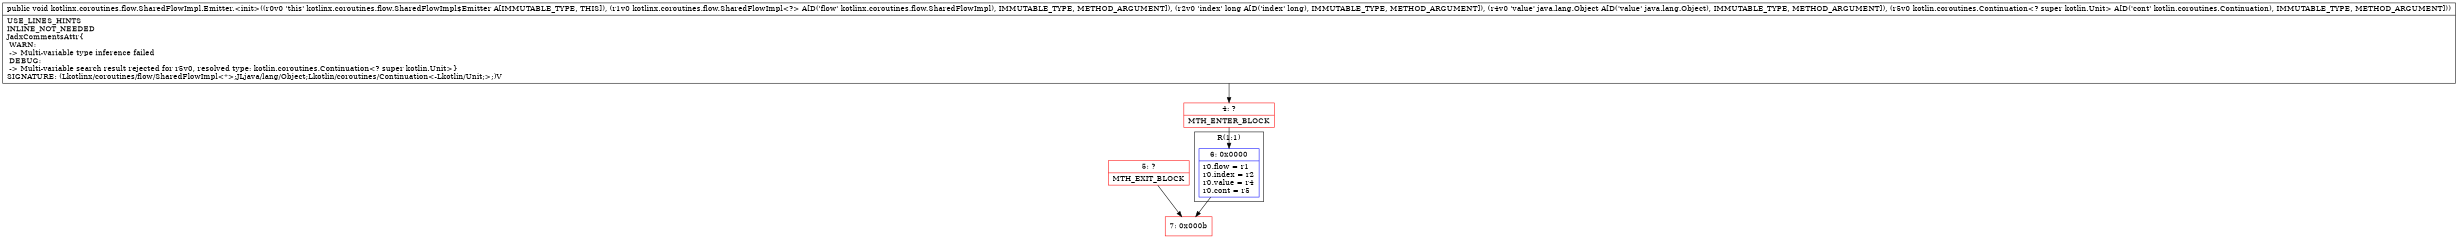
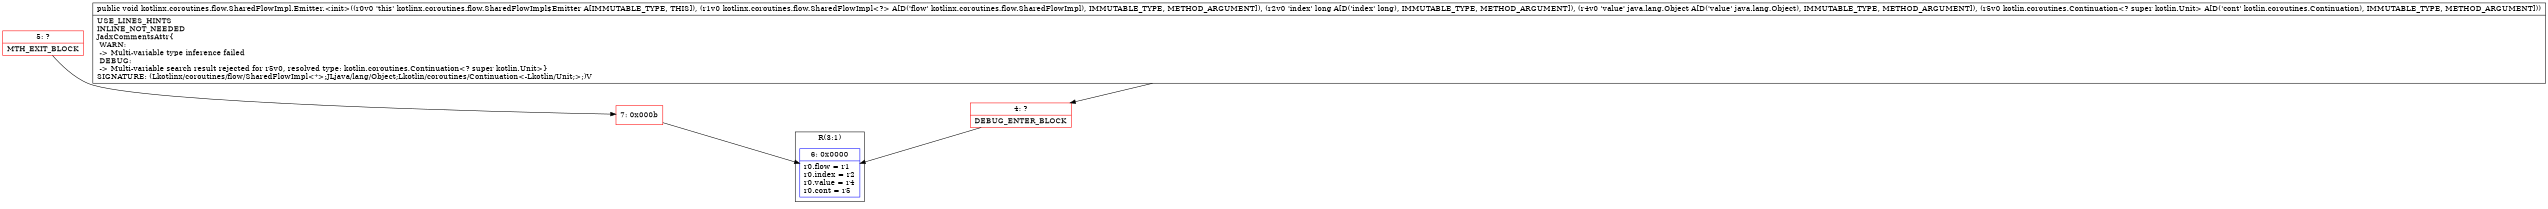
node "4: ?": text "MTH_ENTER_BLOCK" -> "DEBUG_ENTER_BLOCK"
cluster "R(1:1)": label "R(1:1)" -> "R(3:1)"
edge "6: 0x0000" -> "7: 0x000b": reversed
